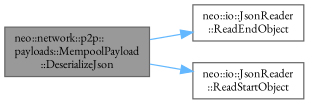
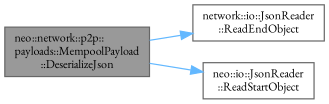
node "neo::io::JsonReader ::ReadEndObject": label "neo::io::JsonReader ::ReadEndObject" -> "network::io::JsonReader ::ReadEndObject"
